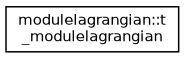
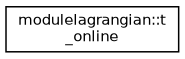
node "modulelagrangian::t _modulelagrangian": label "modulelagrangian::t _modulelagrangian" -> "modulelagrangian::t _online"
